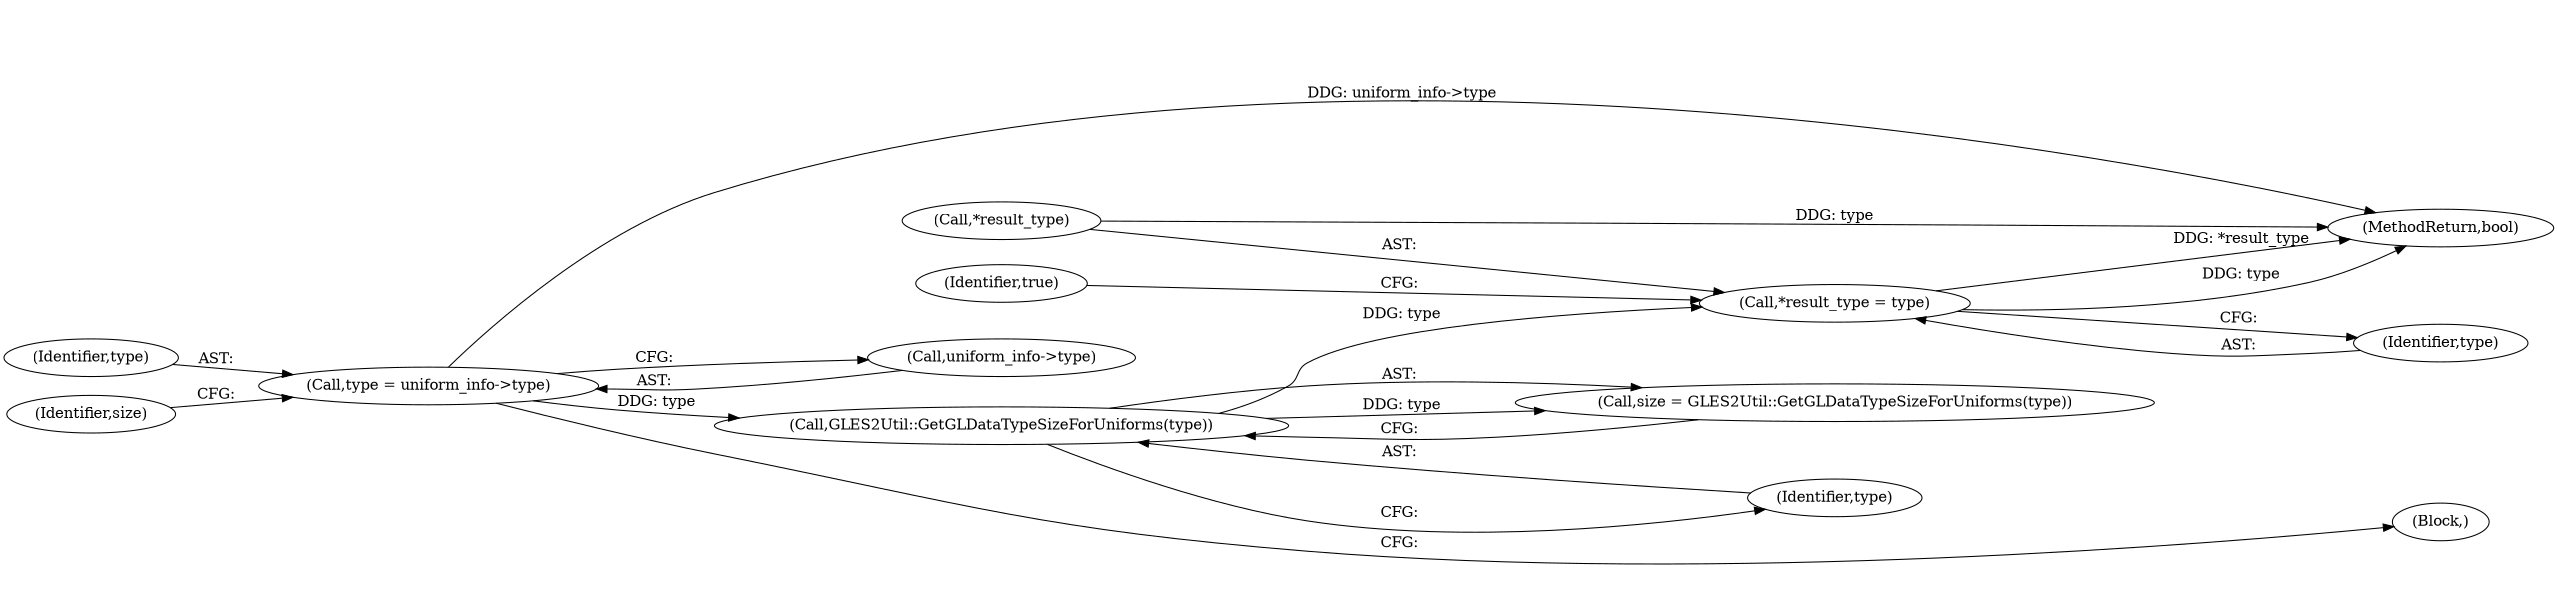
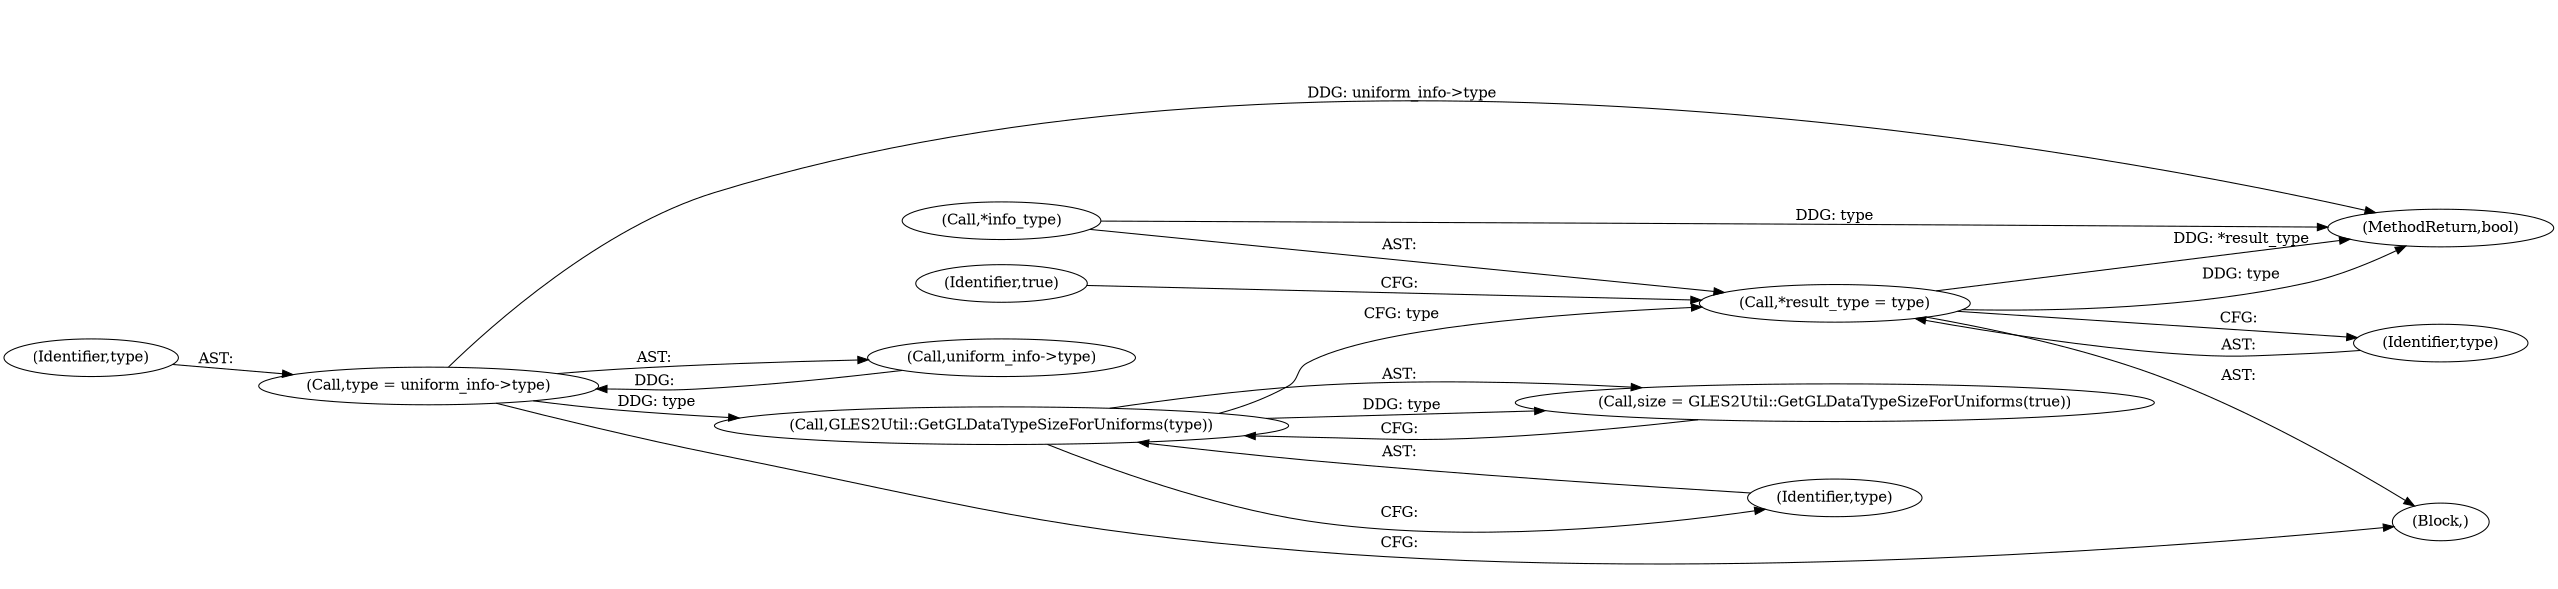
node "(Call,*result_type)": label "(Call,*result_type)" -> "(Call,*info_type)"
edge "(Call,GLES2Util::GetGLDataTypeSizeForUniforms(type))" -> "(Call,*result_type = type)": label "DDG: type" -> "CFG: type"
edge "(Call,type = uniform_info->type)" -> "(Call,uniform_info->type)": label "CFG: " -> "AST: "
edge "(Call,uniform_info->type)" -> "(Call,type = uniform_info->type)": label "AST: " -> "DDG: "
edge "(Call,*result_type = type)" -> "(Block,)": added, label "AST:"
node "(Call,size = GLES2Util::GetGLDataTypeSizeForUniforms(type))": label "(Call,size = GLES2Util::GetGLDataTypeSizeForUniforms(type))" -> "(Call,size = GLES2Util::GetGLDataTypeSizeForUniforms(true))"
node "(Identifier,size)": removed
